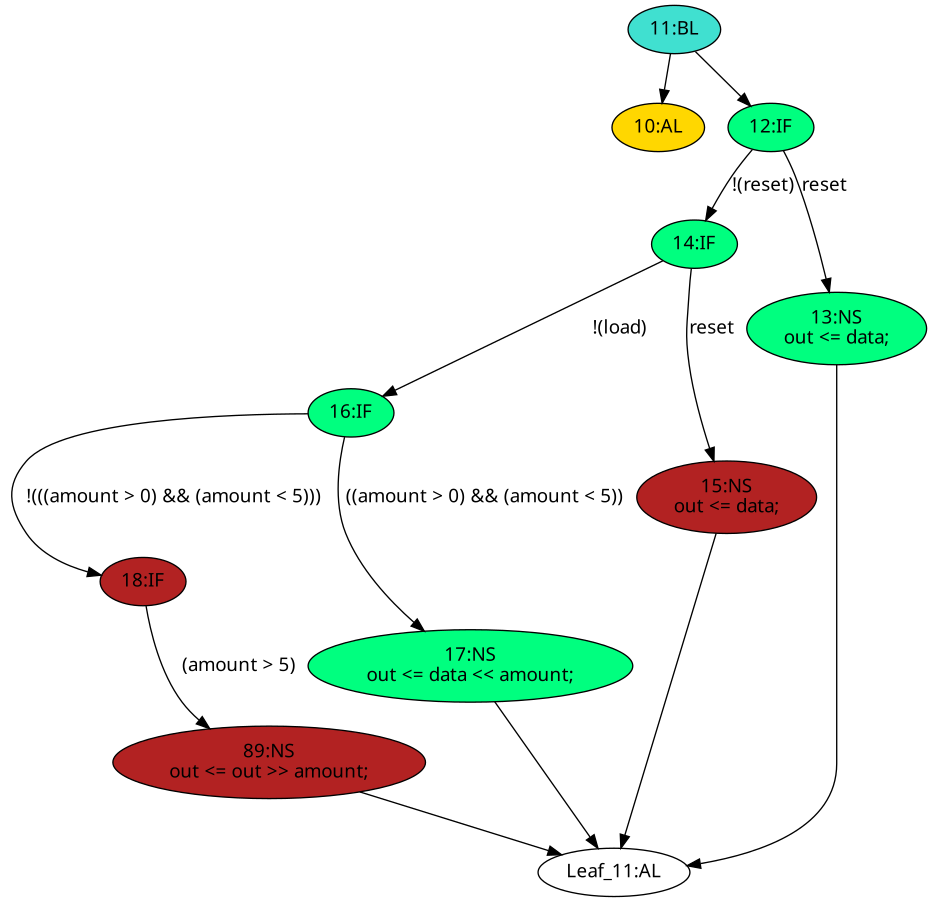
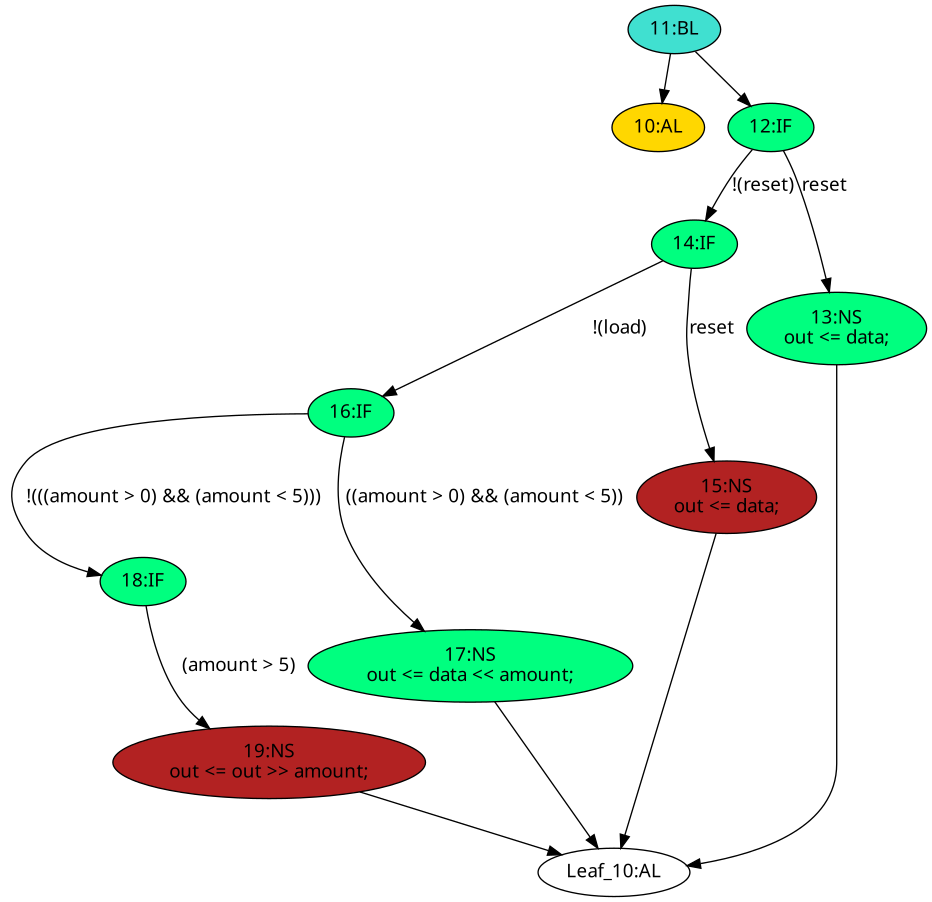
node "18:IF": fillcolor firebrick -> springgreen
node "89:NS out <= out >> amount;": label "89:NS out <= out >> amount;" -> "19:NS out <= out >> amount;"
node "Leaf_11:AL": label "Leaf_11:AL" -> "Leaf_10:AL"
